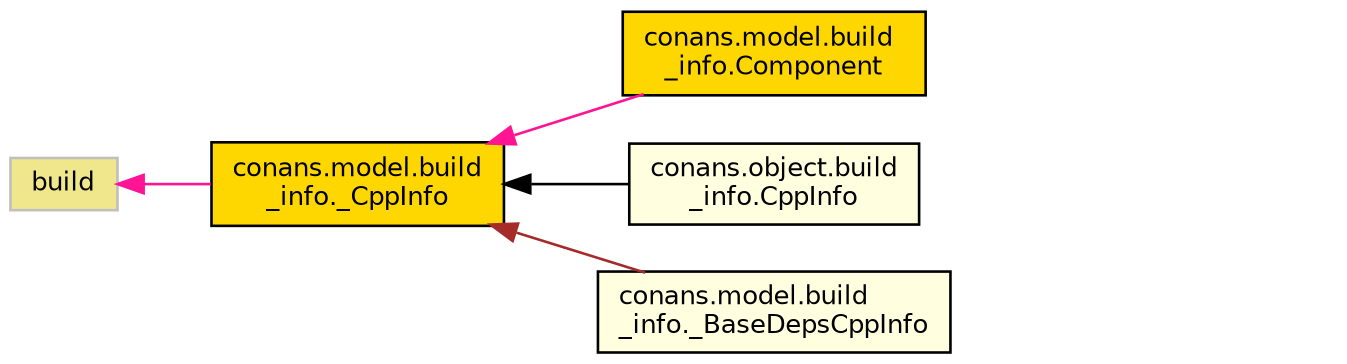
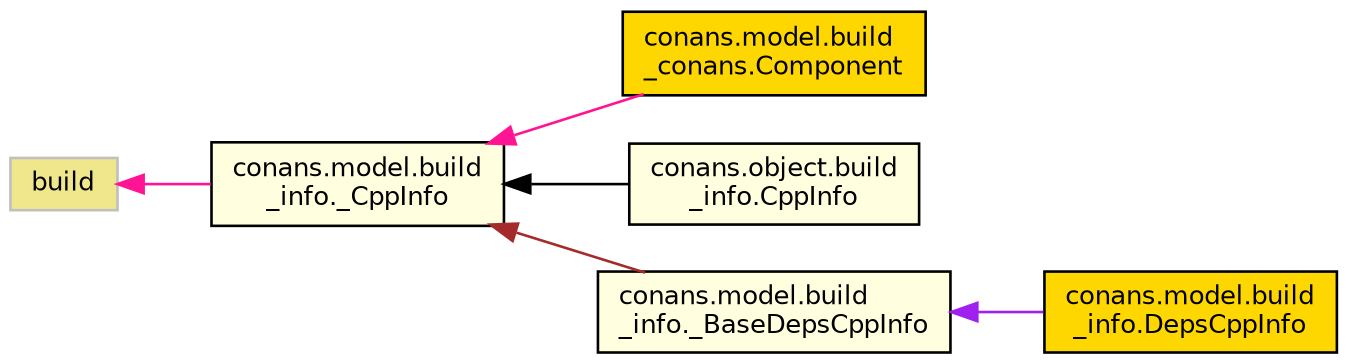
node "conans.model.build _info.Component": label "conans.model.build _info.Component" -> "conans.model.build _conans.Component"
node "conans.model.build _info._CppInfo": fillcolor gold -> lightyellow
node "conans.model.build _info.DepsCppInfo": added
